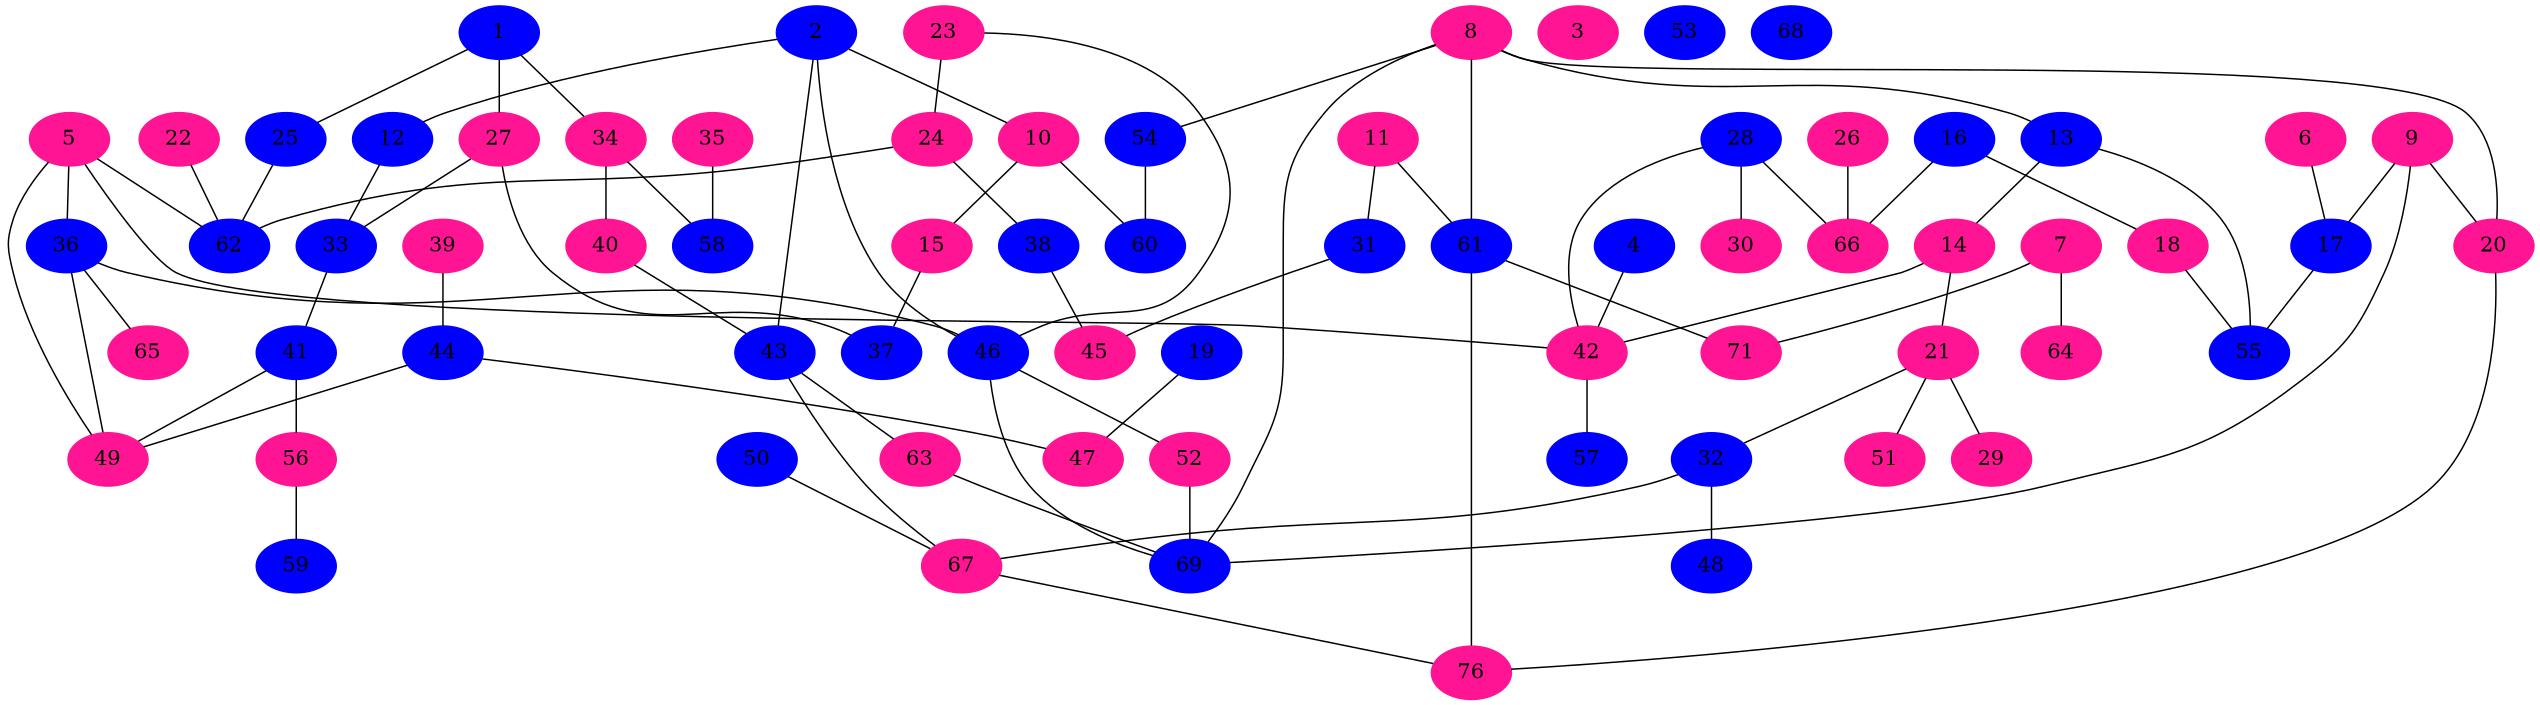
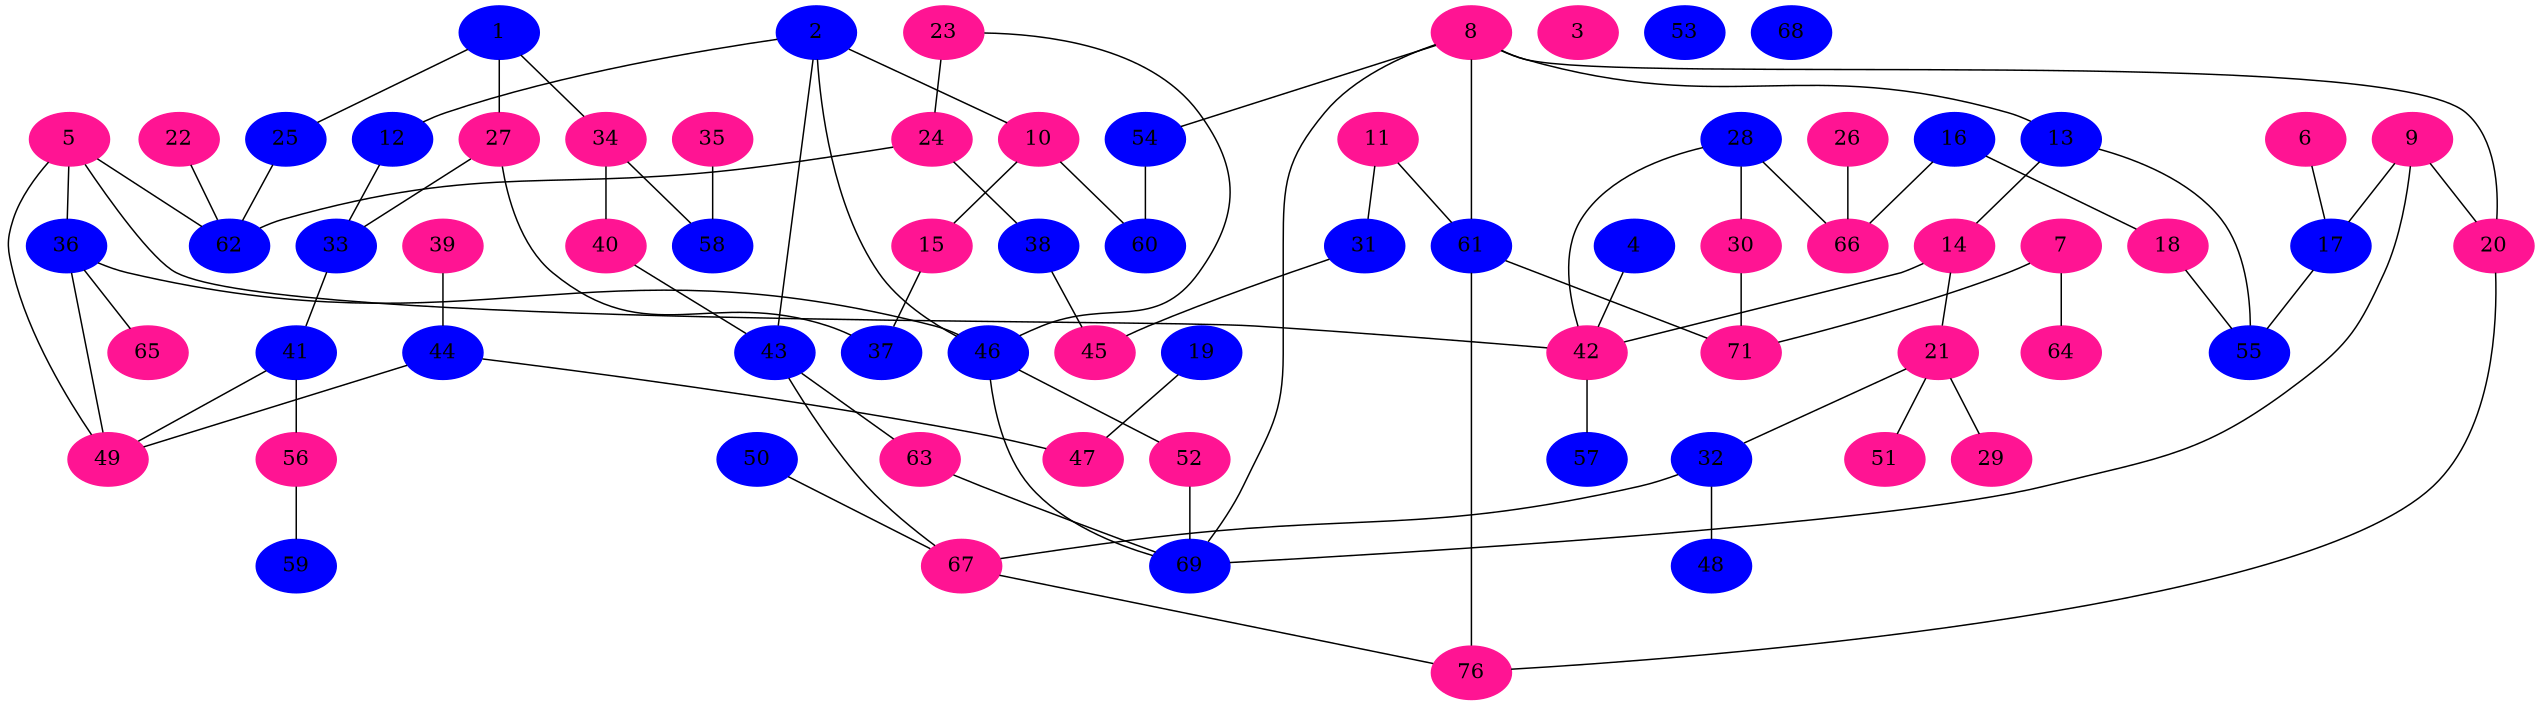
edge "30" -- "71": added
